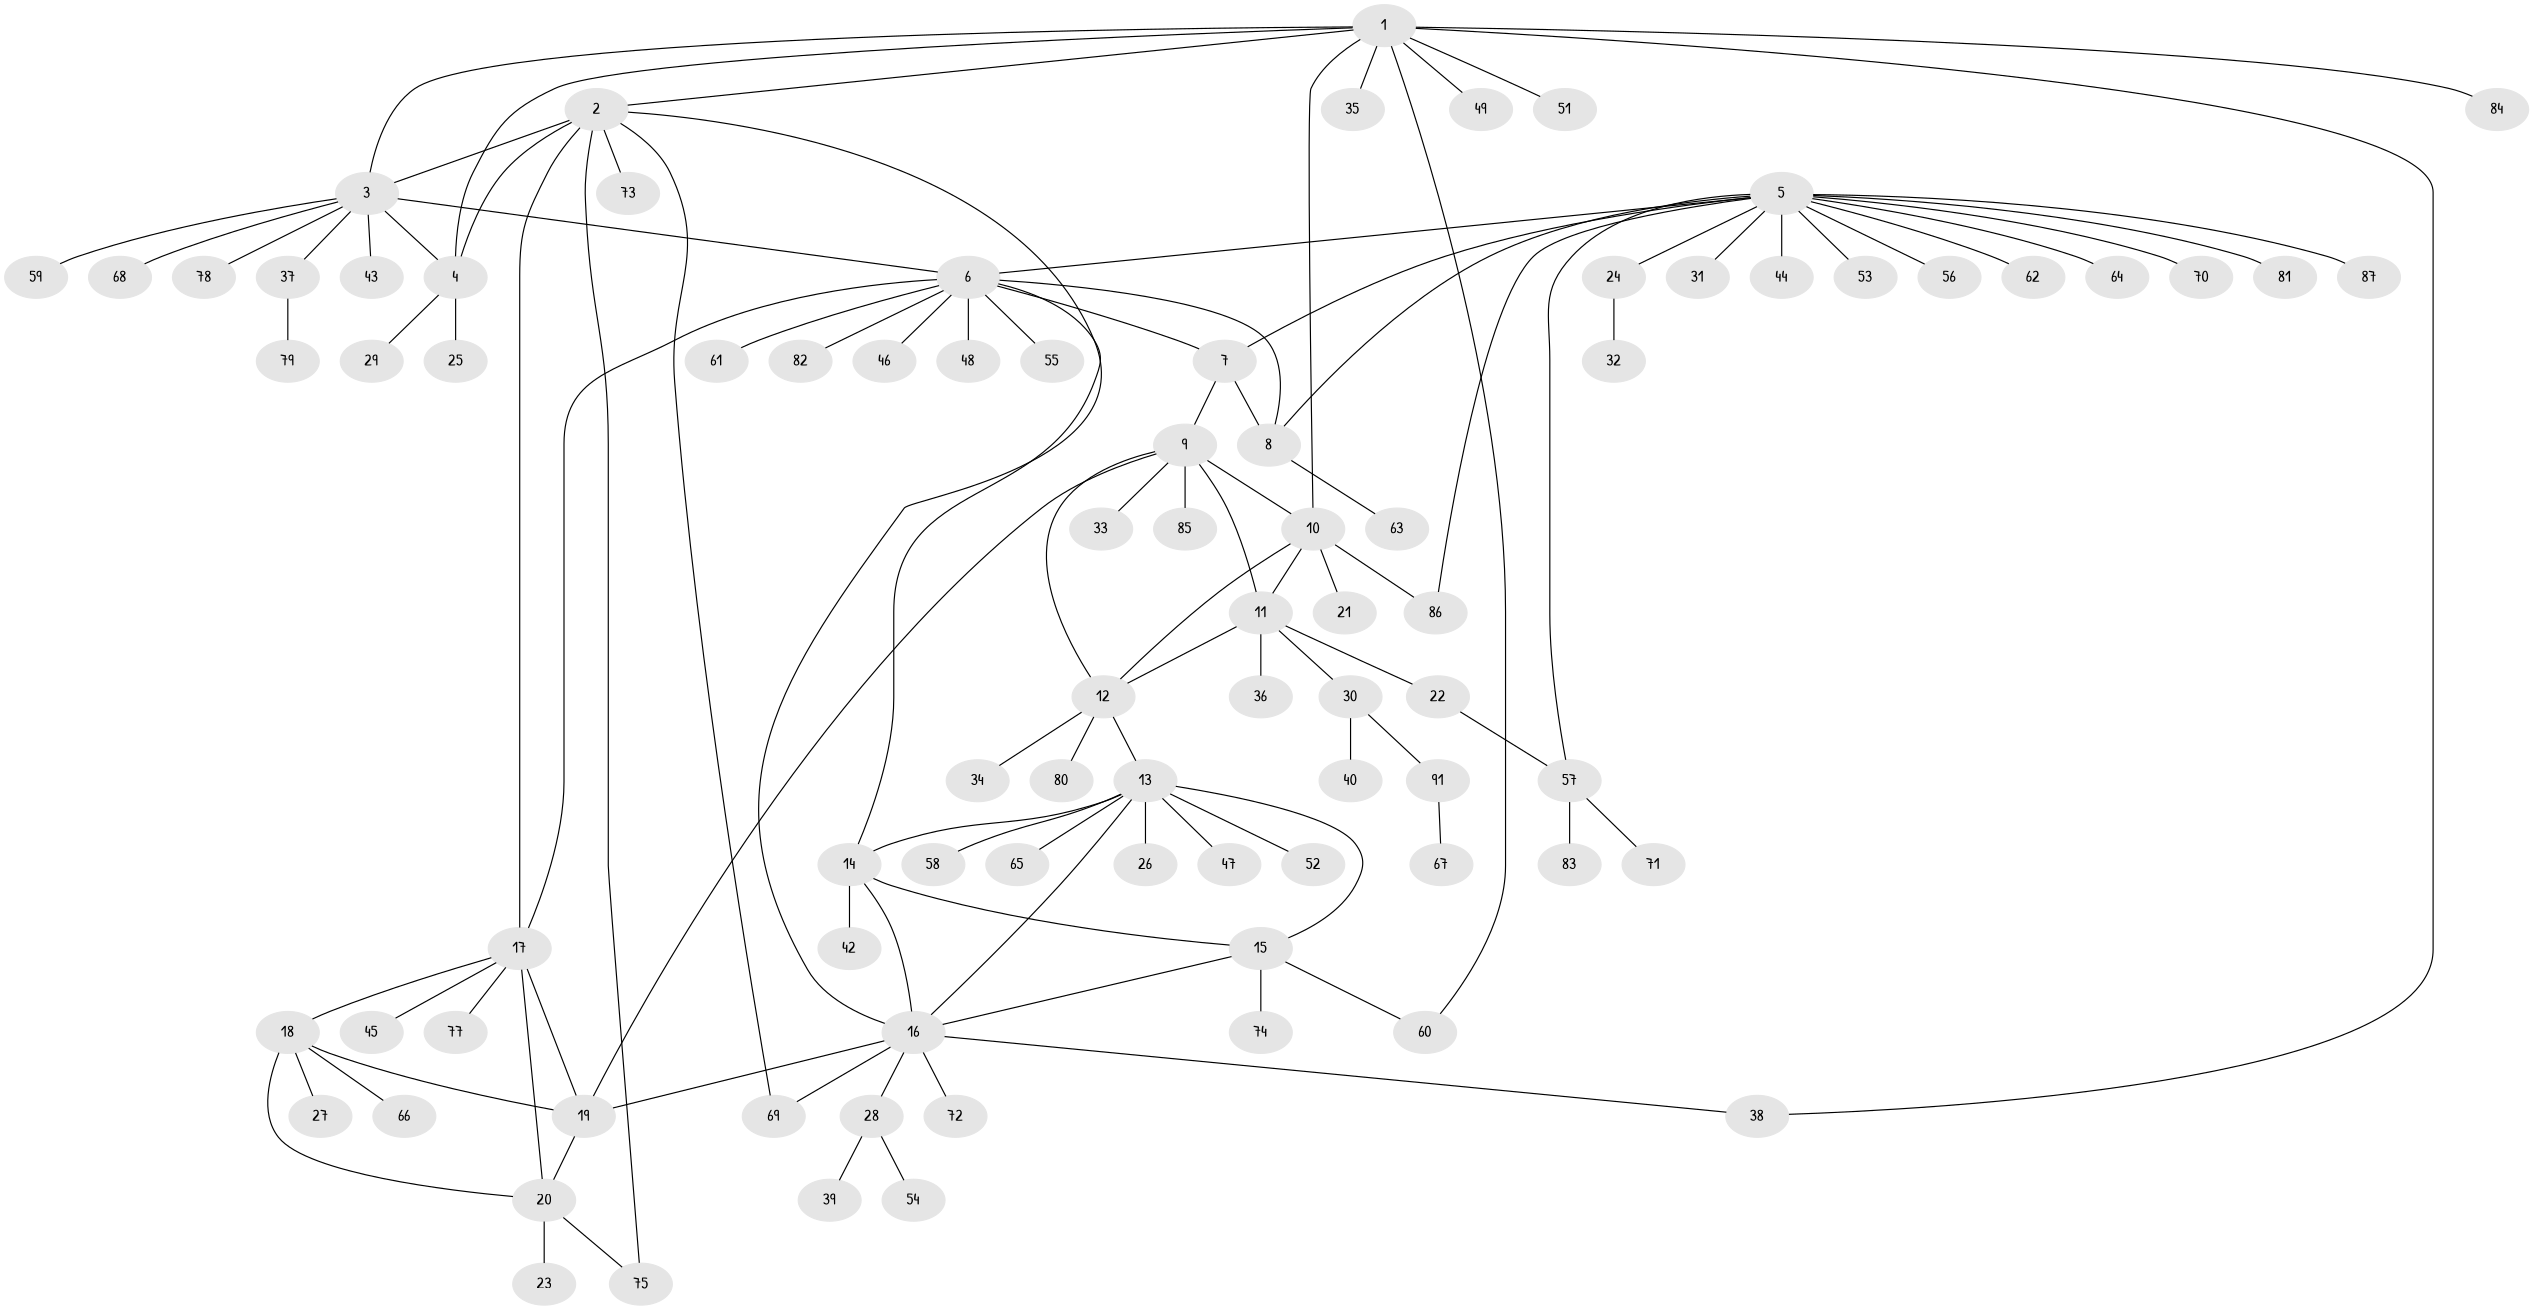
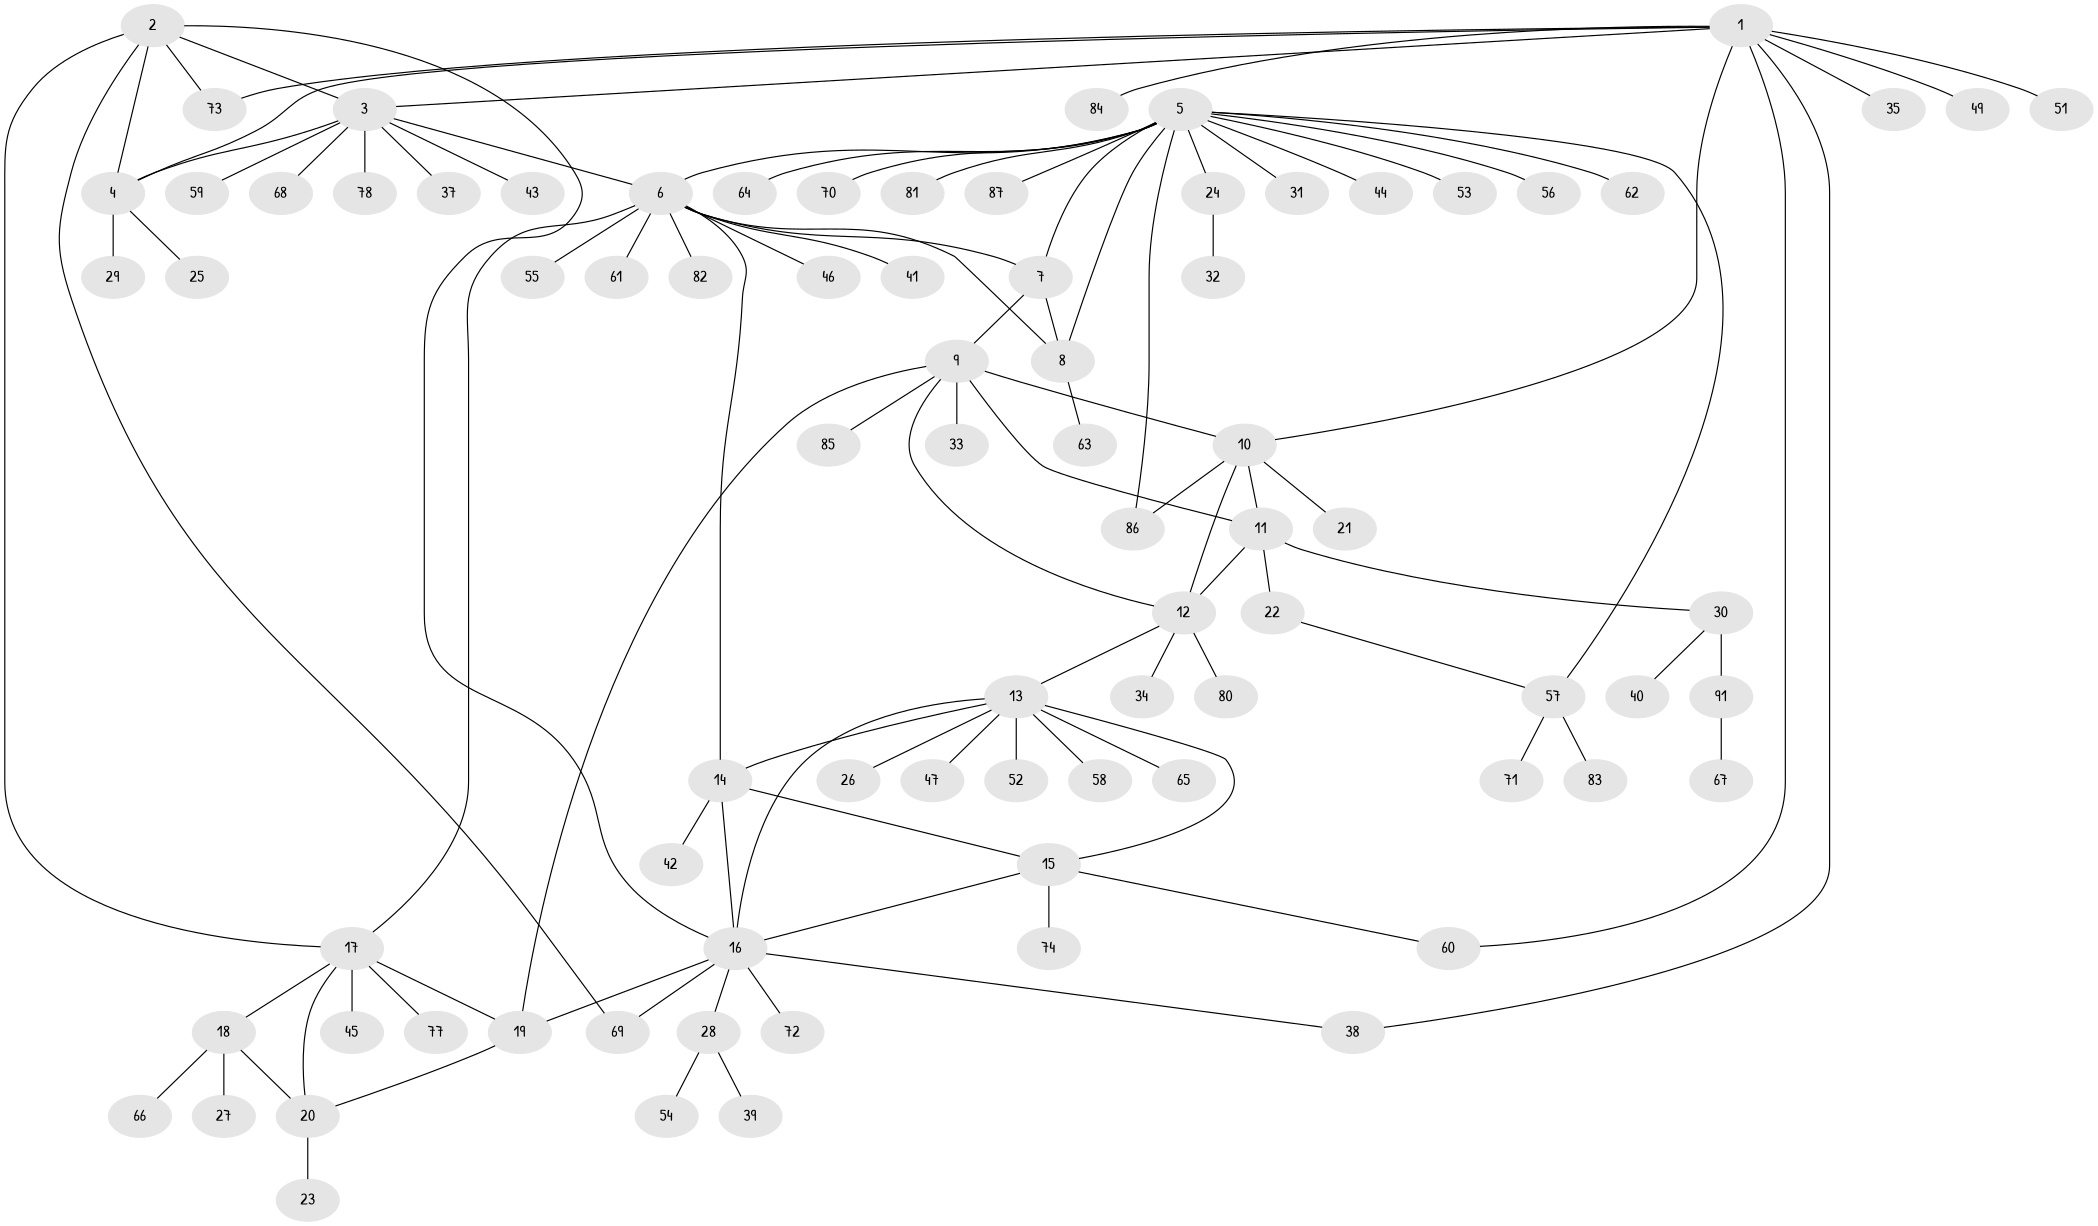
edge "1" -- "2": now "1" -- "73"
node "79": removed
node "48": label "48" -> "41"
node "36": removed
edge "18" -- "19": removed
node "75": removed
